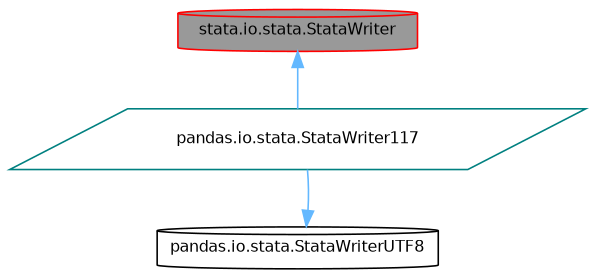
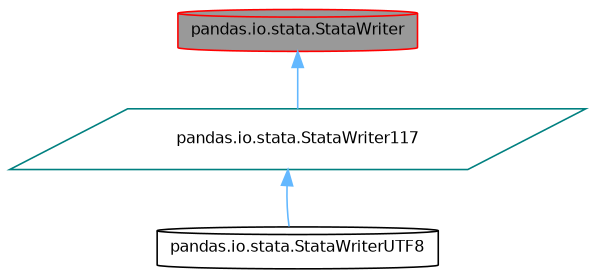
node "stata.io.stata.StataWriter": label "stata.io.stata.StataWriter" -> "pandas.io.stata.StataWriter"
edge "pandas.io.stata.StataWriter117" -> "pandas.io.stata.StataWriterUTF8": reversed
